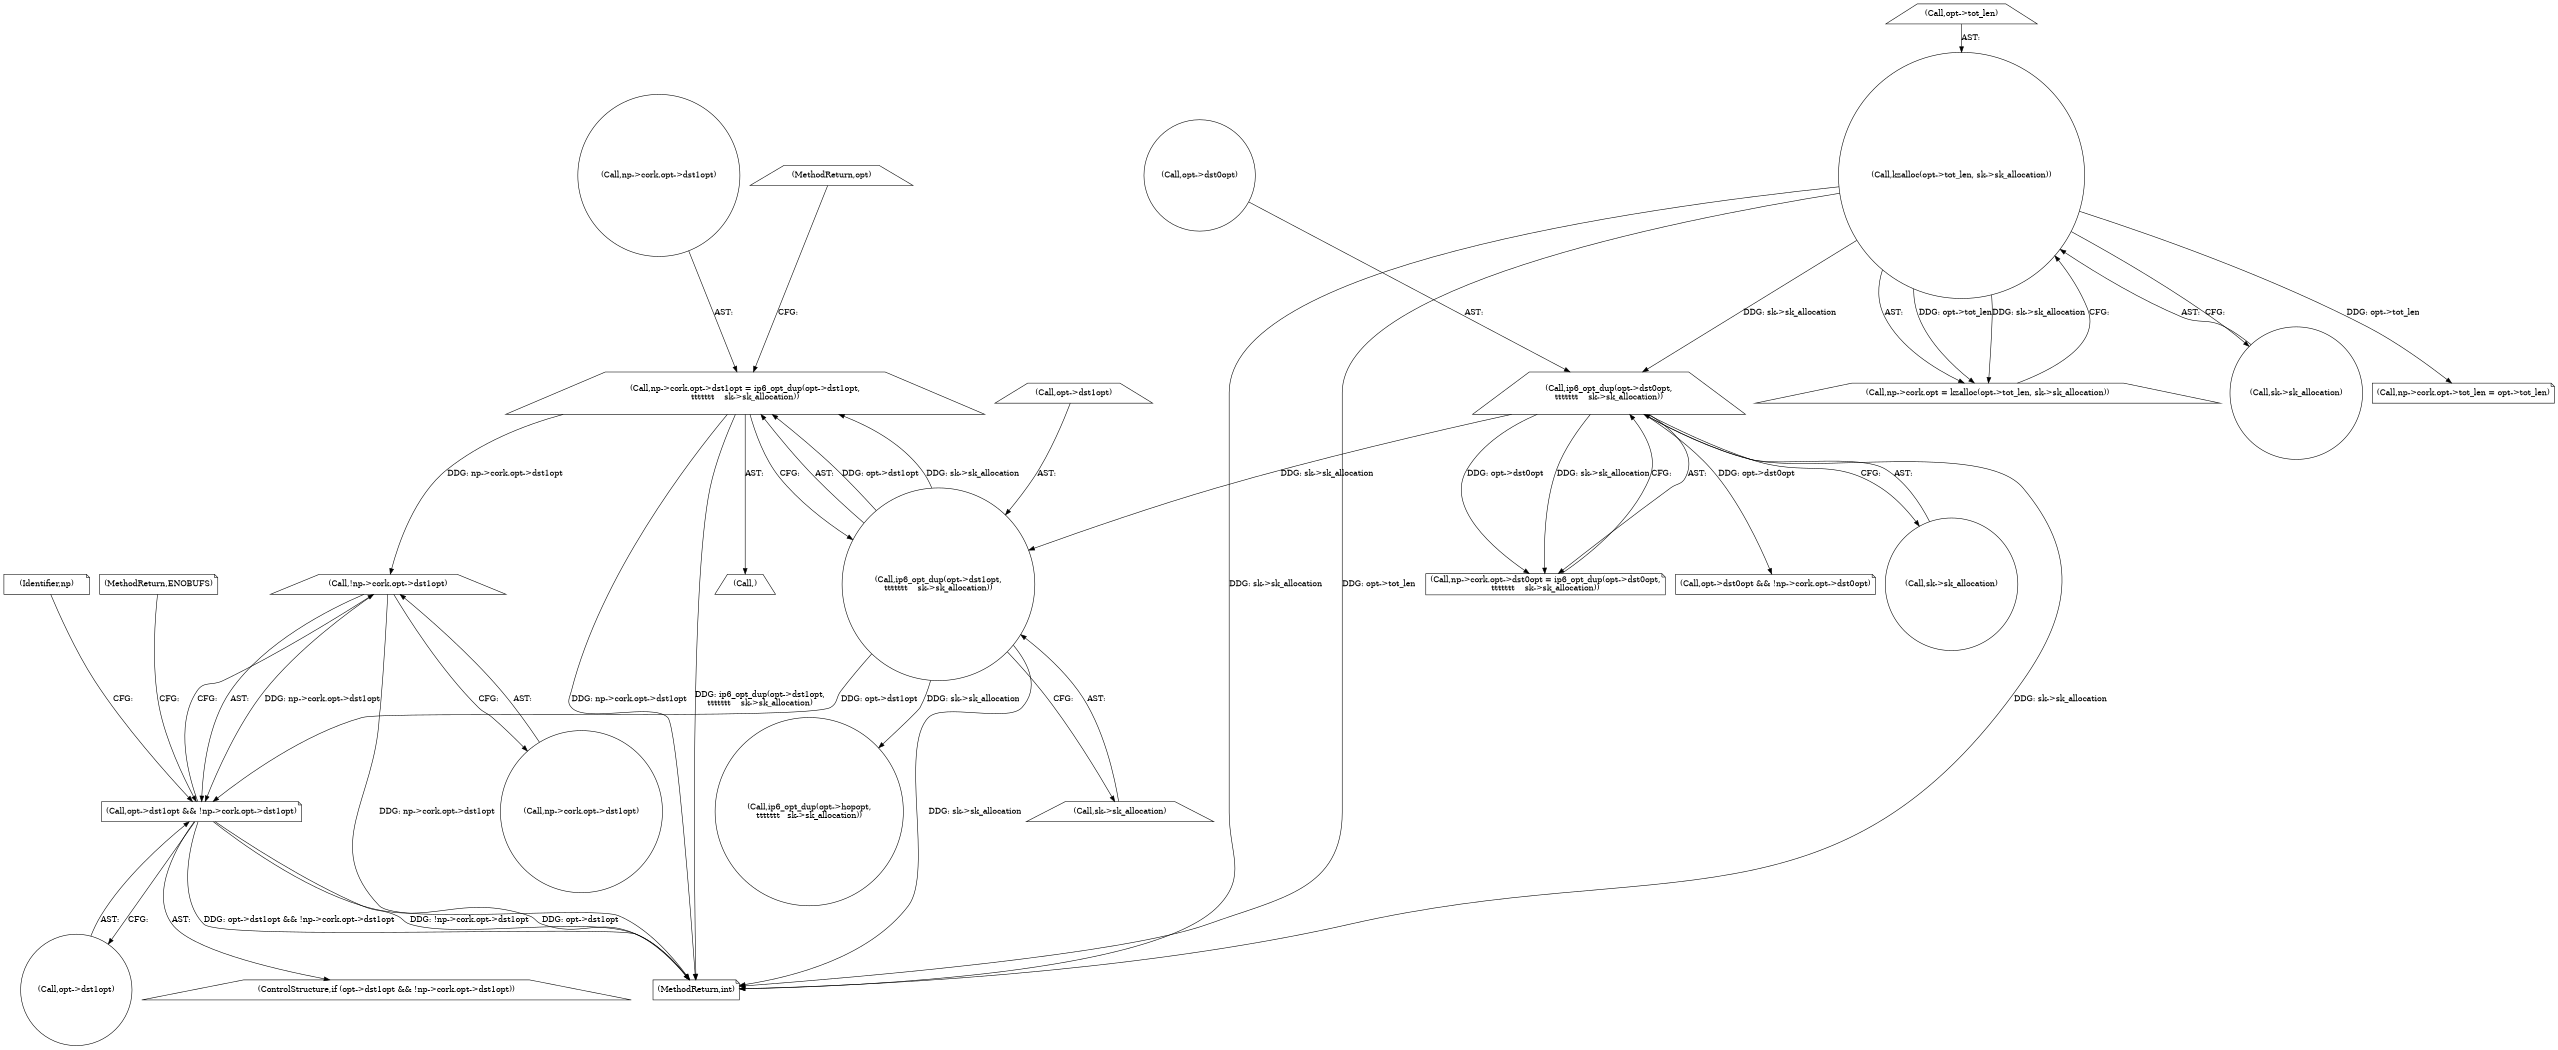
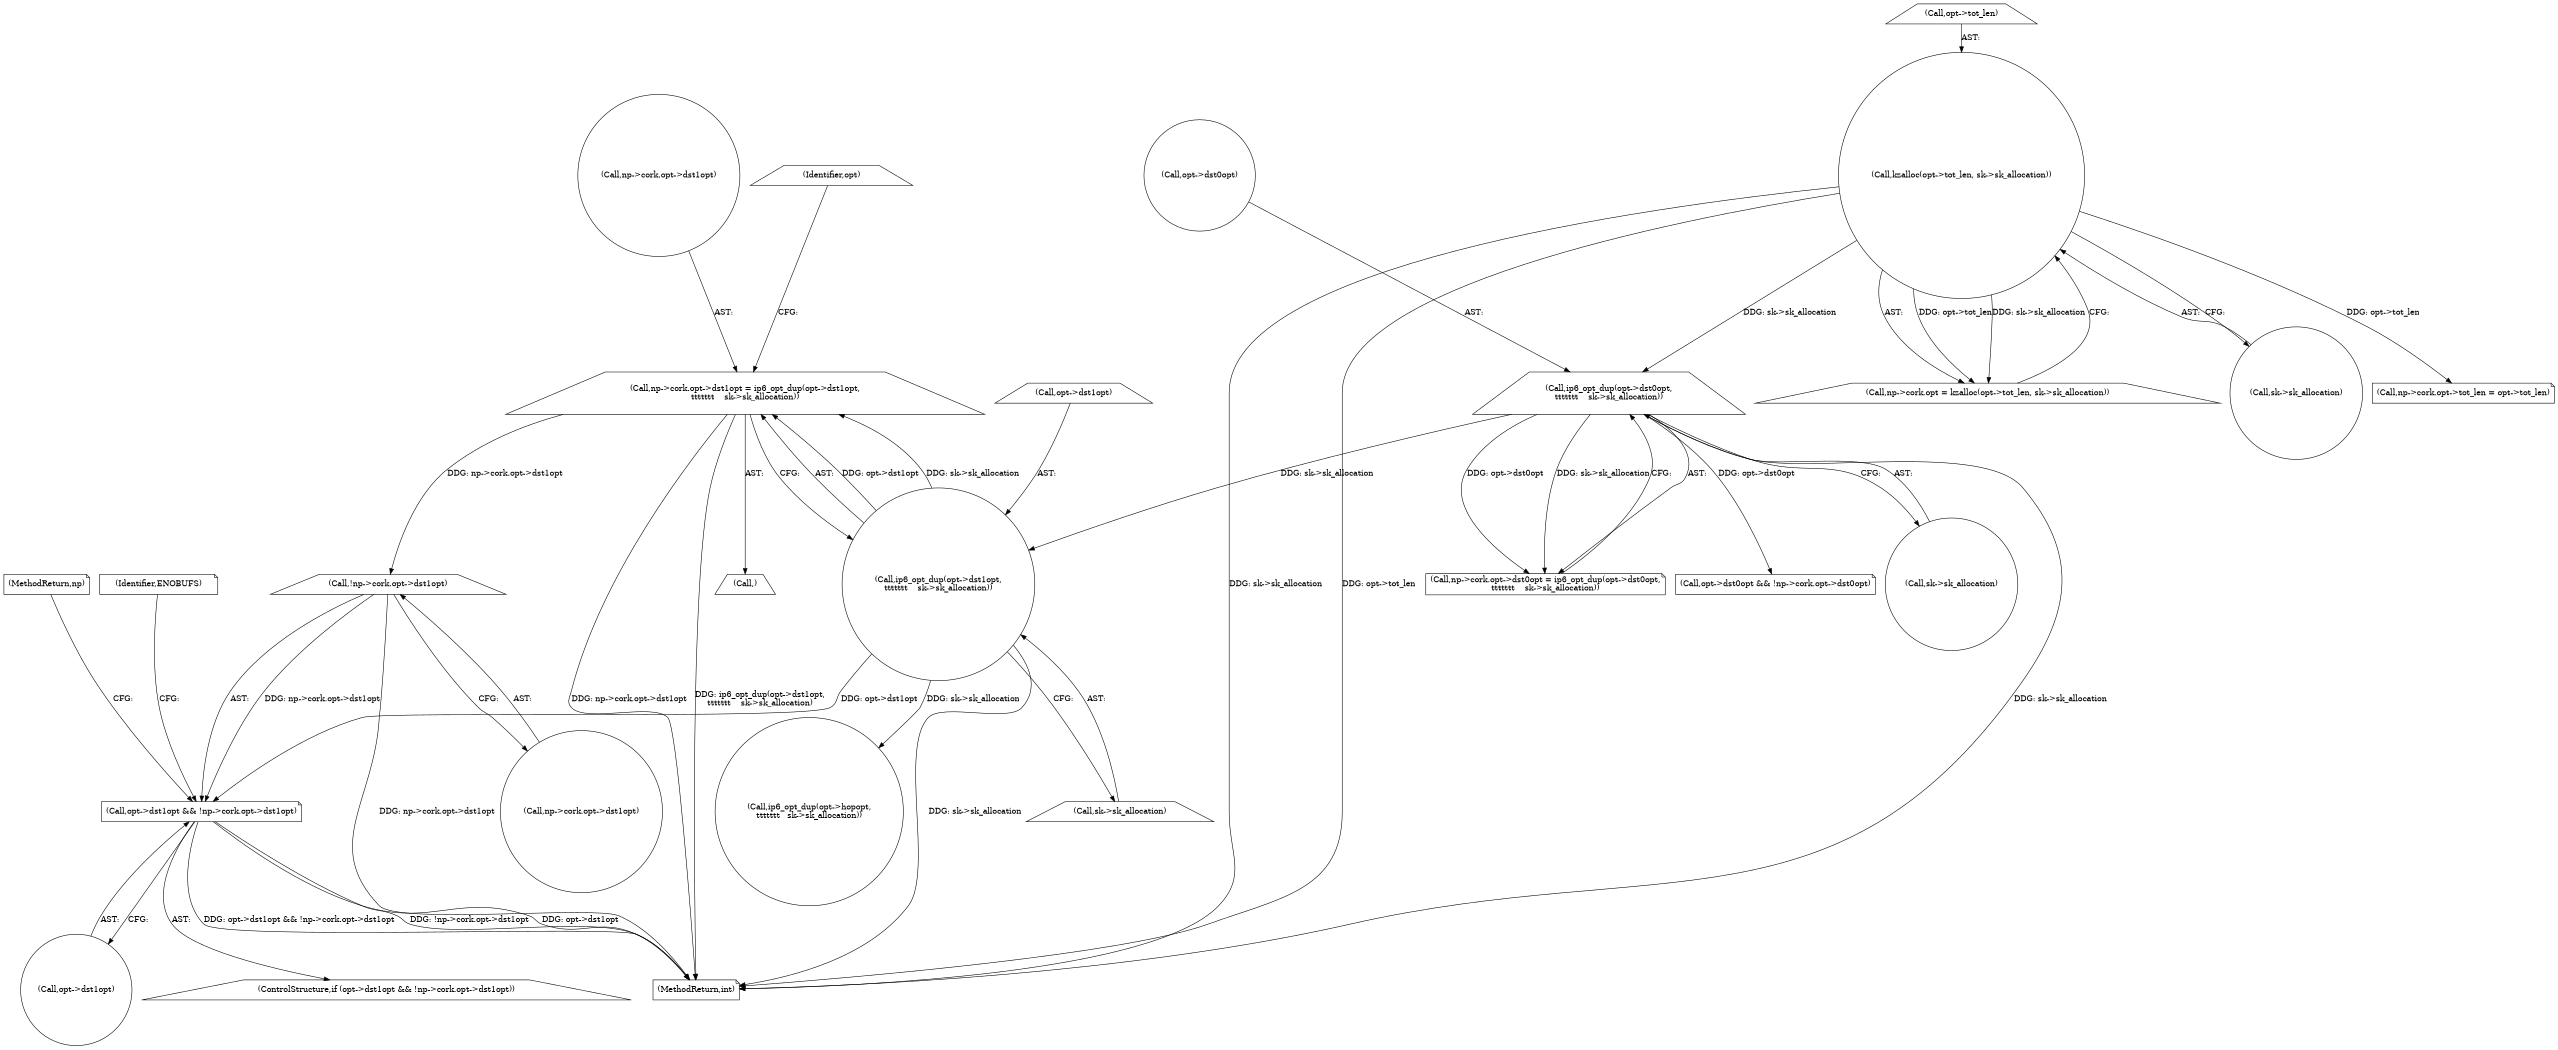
node "(MethodReturn,opt)": label "(MethodReturn,opt)" -> "(Identifier,opt)"
node "(Identifier,np)": label "(Identifier,np)" -> "(MethodReturn,np)"
node "(MethodReturn,ENOBUFS)": label "(MethodReturn,ENOBUFS)" -> "(Identifier,ENOBUFS)"
edge "(Call,opt->dst1opt && !np->cork.opt->dst1opt)" -> "(Call,!np->cork.opt->dst1opt)": removed, label "CFG:"
